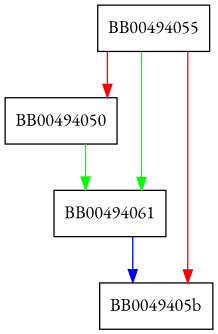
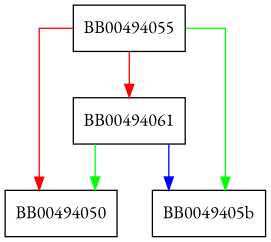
edge "BB00494055" -> "BB00494061": color green -> red
edge "BB00494050" -> "BB00494061": reversed
edge "BB00494055" -> "BB0049405b": color red -> green
